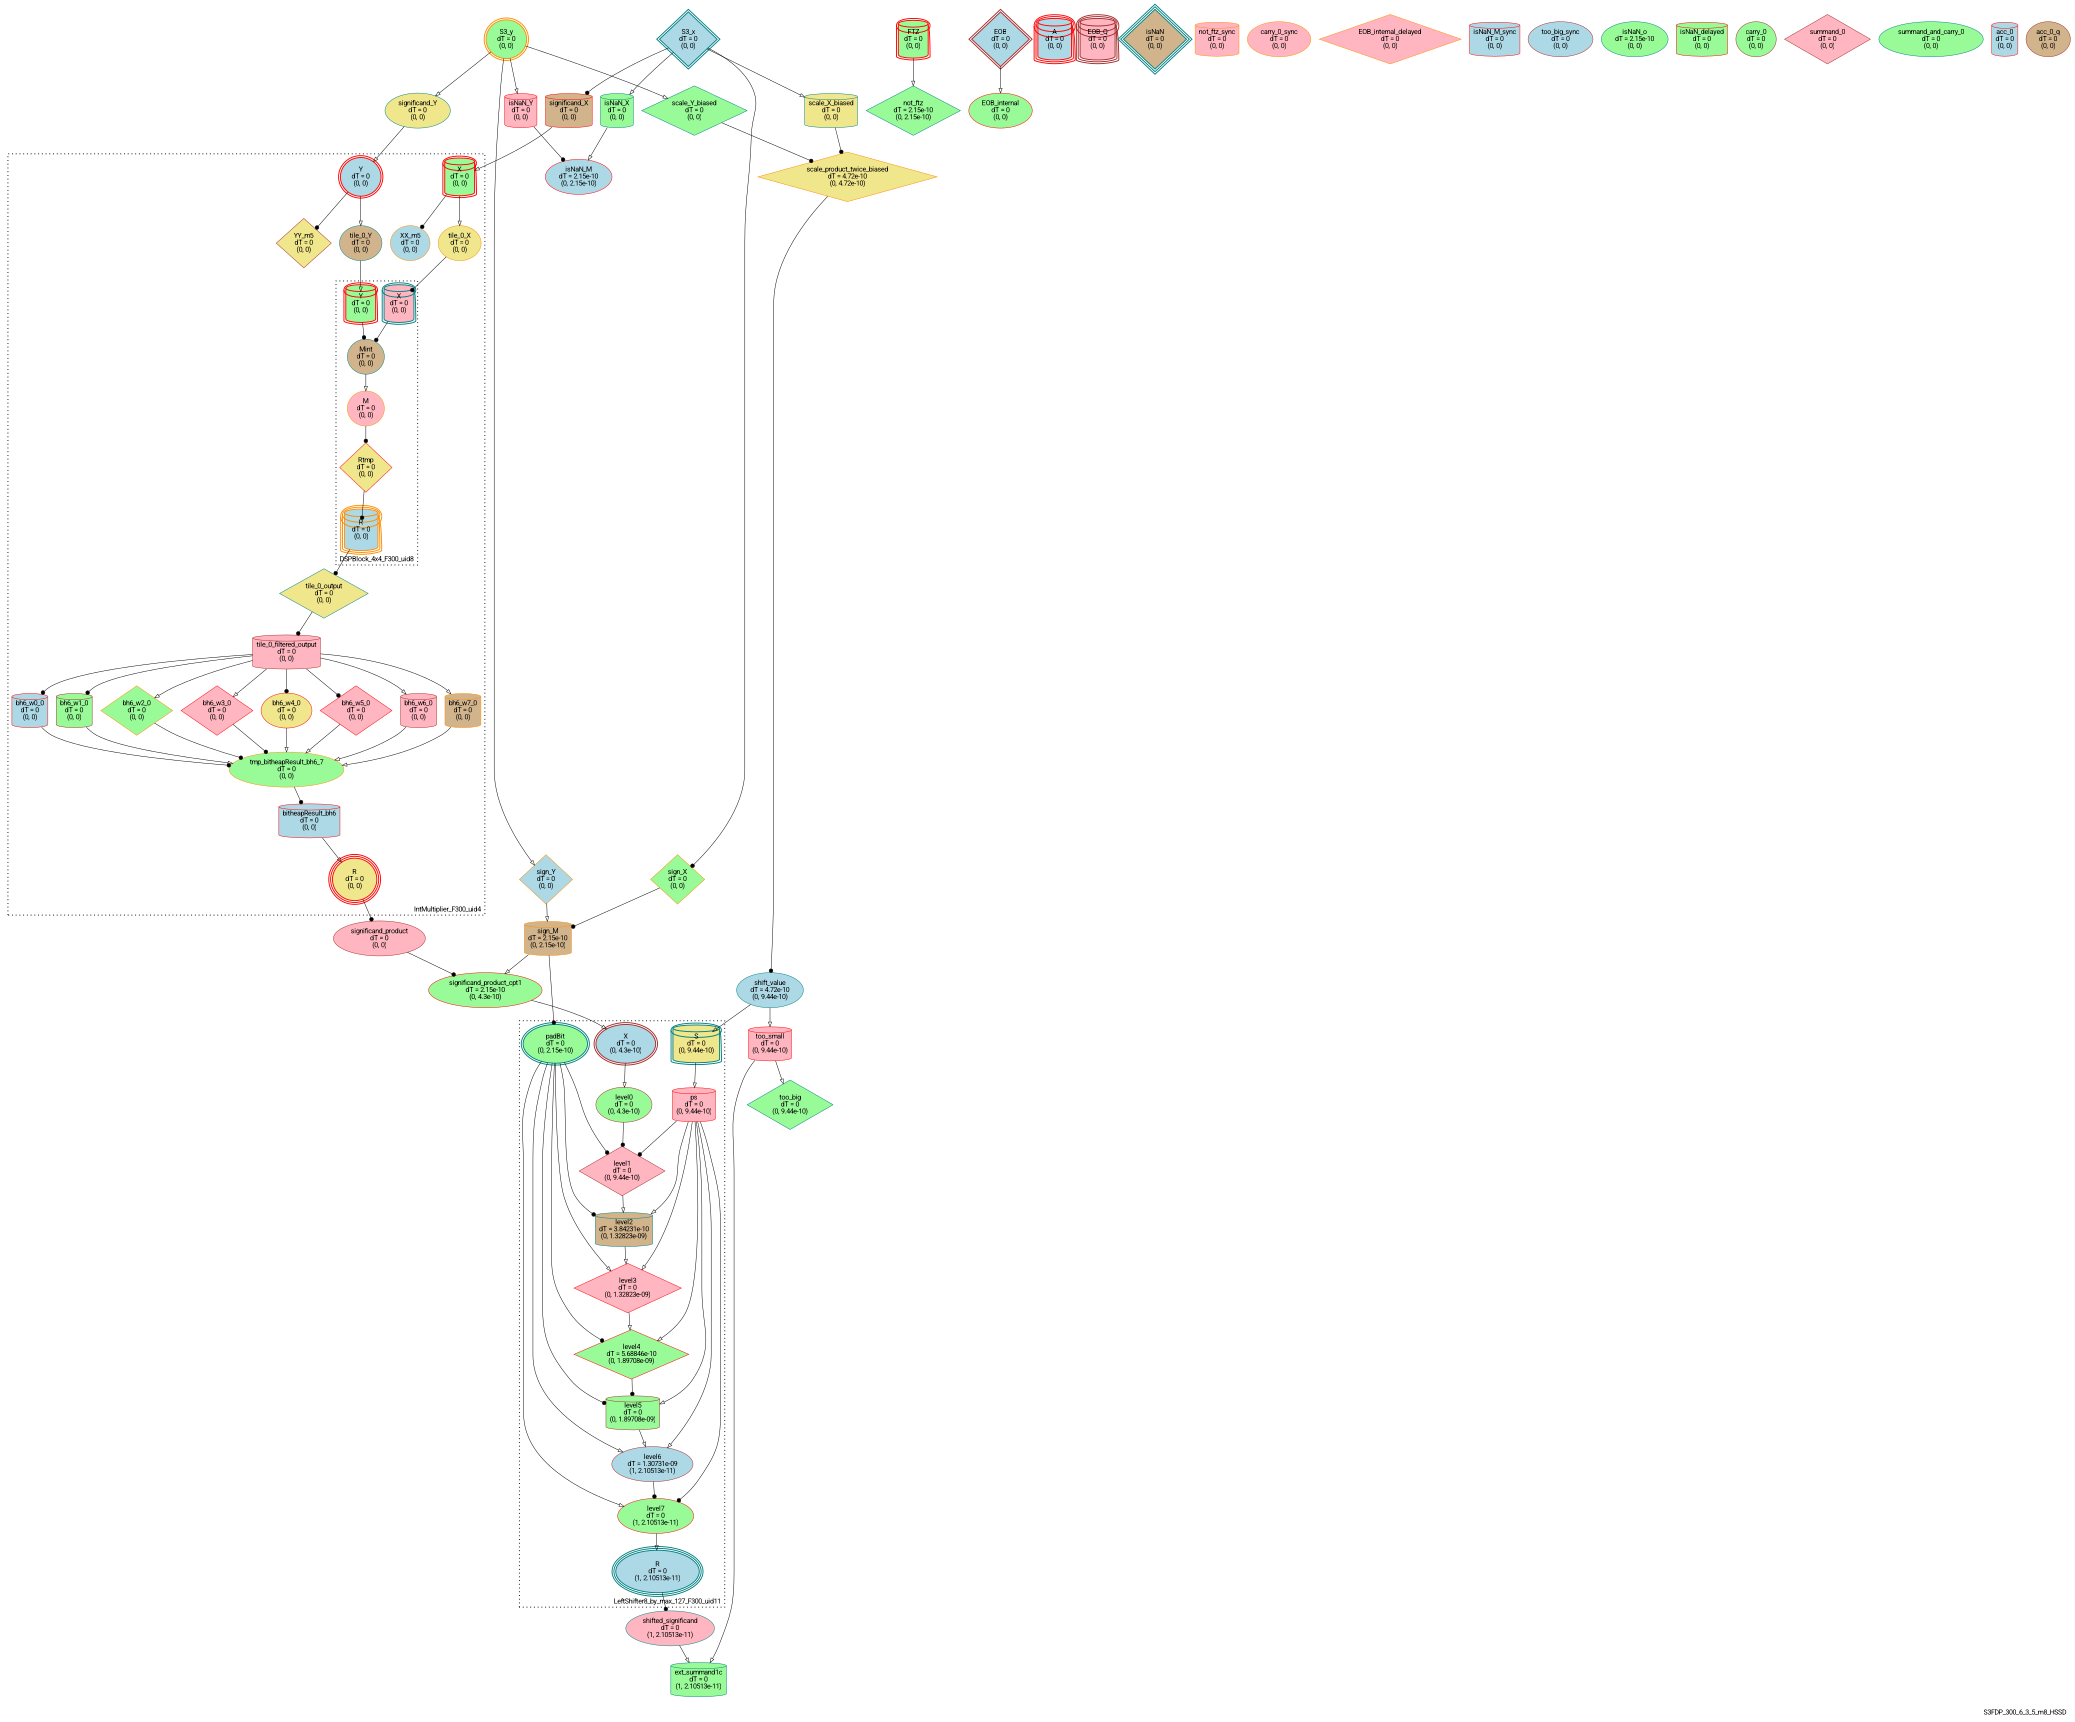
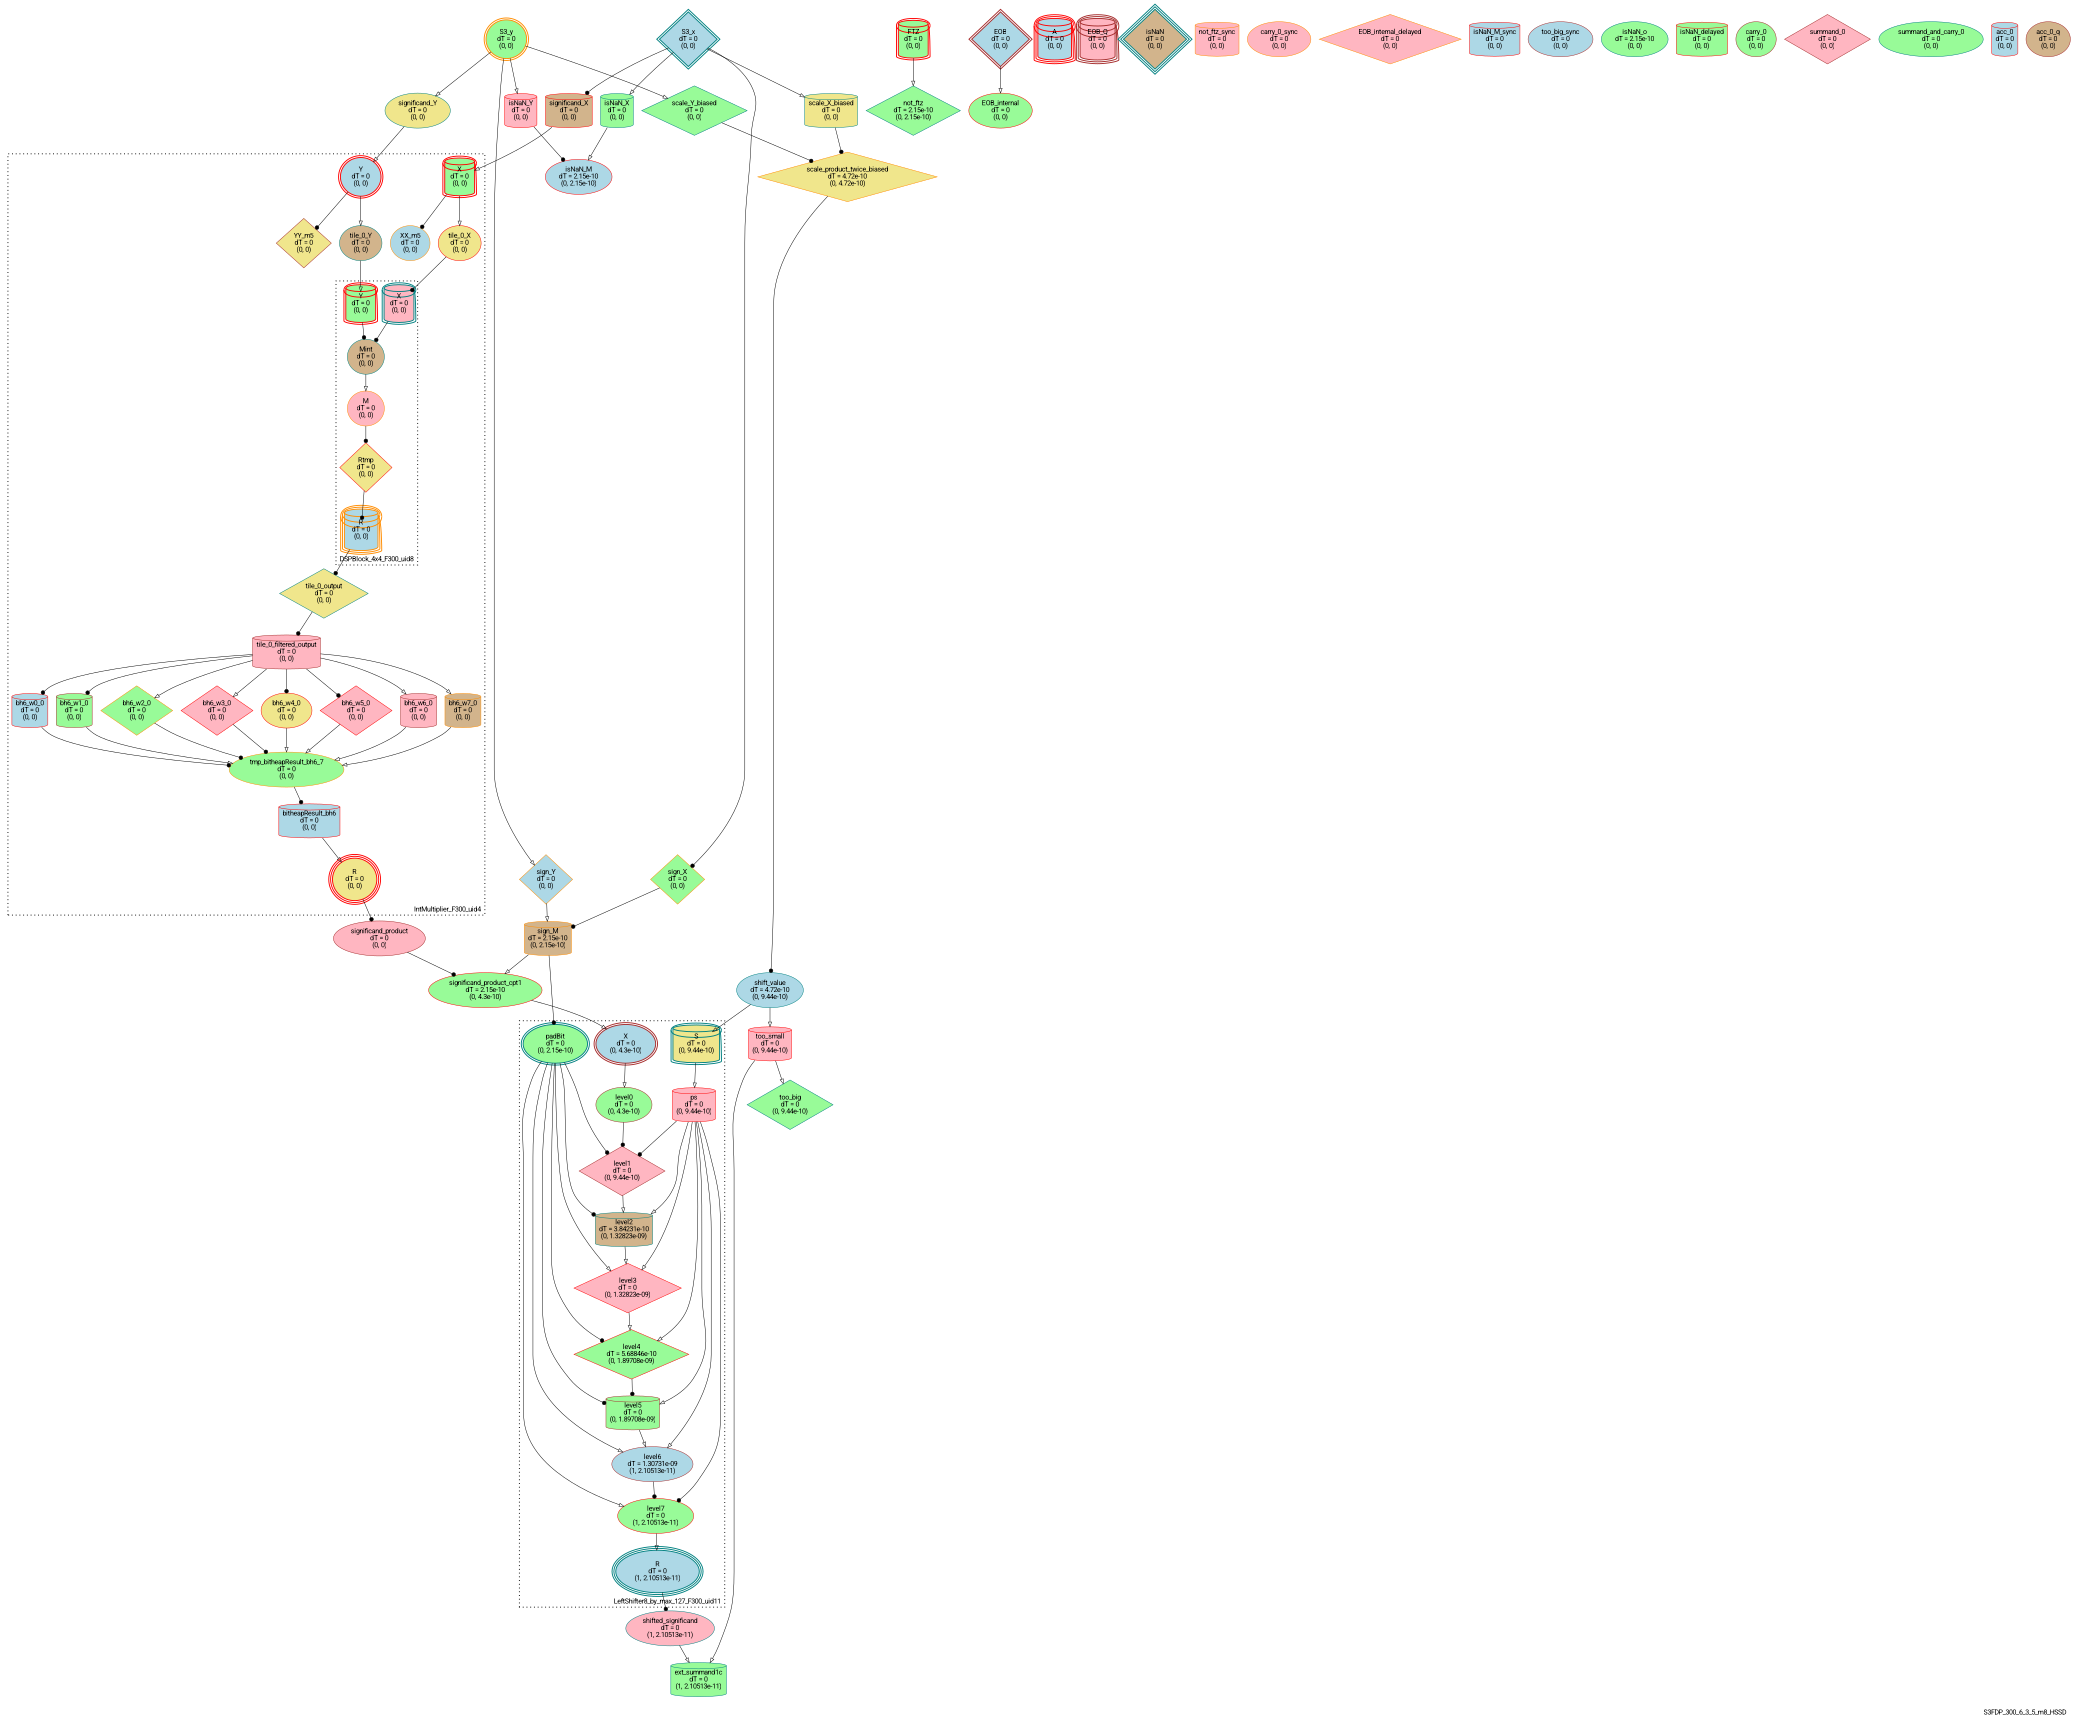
node "tile_0_X dT = 0 (0, 0)": color darkorange -> red
